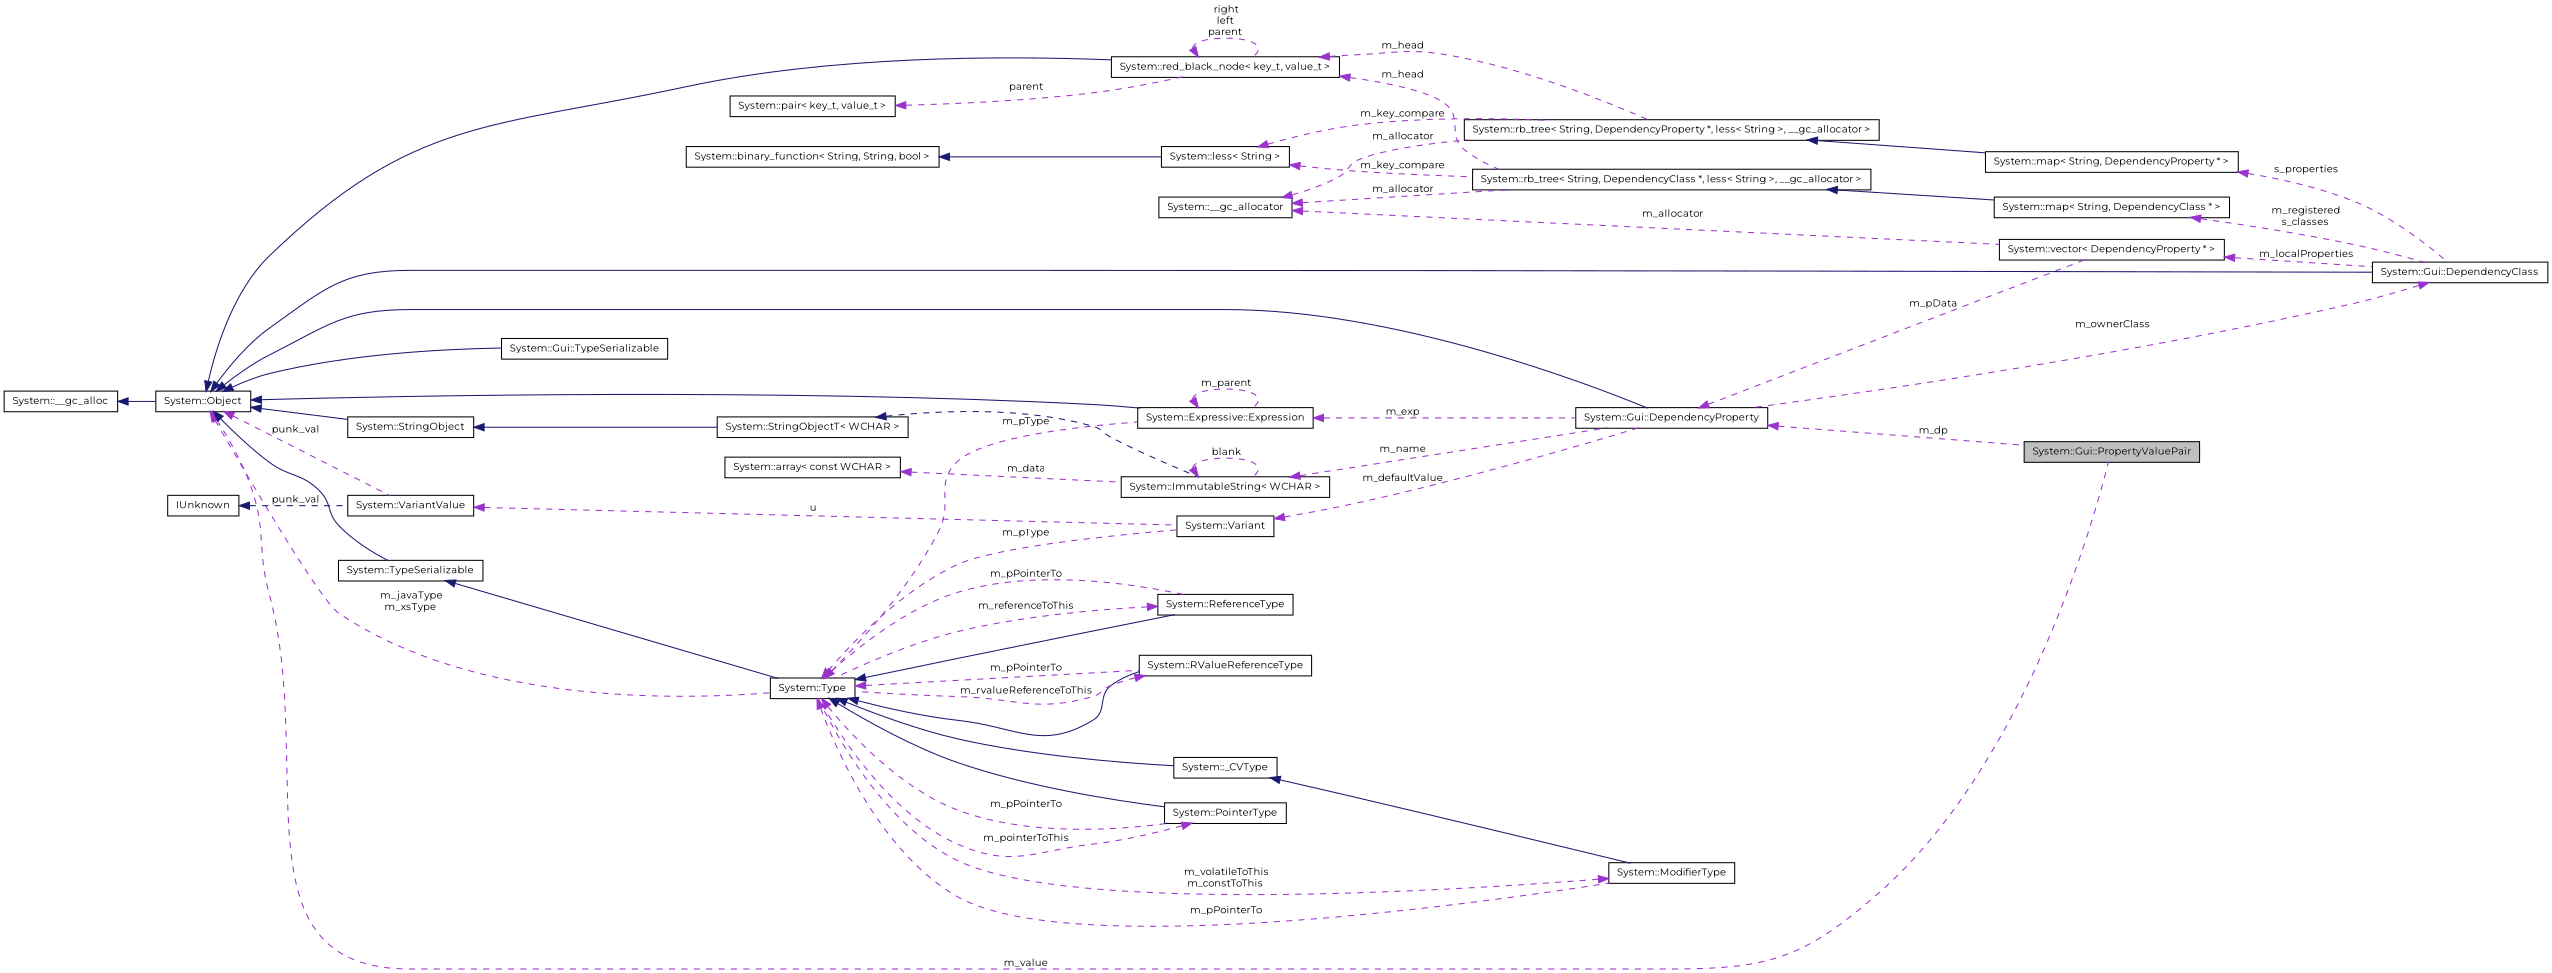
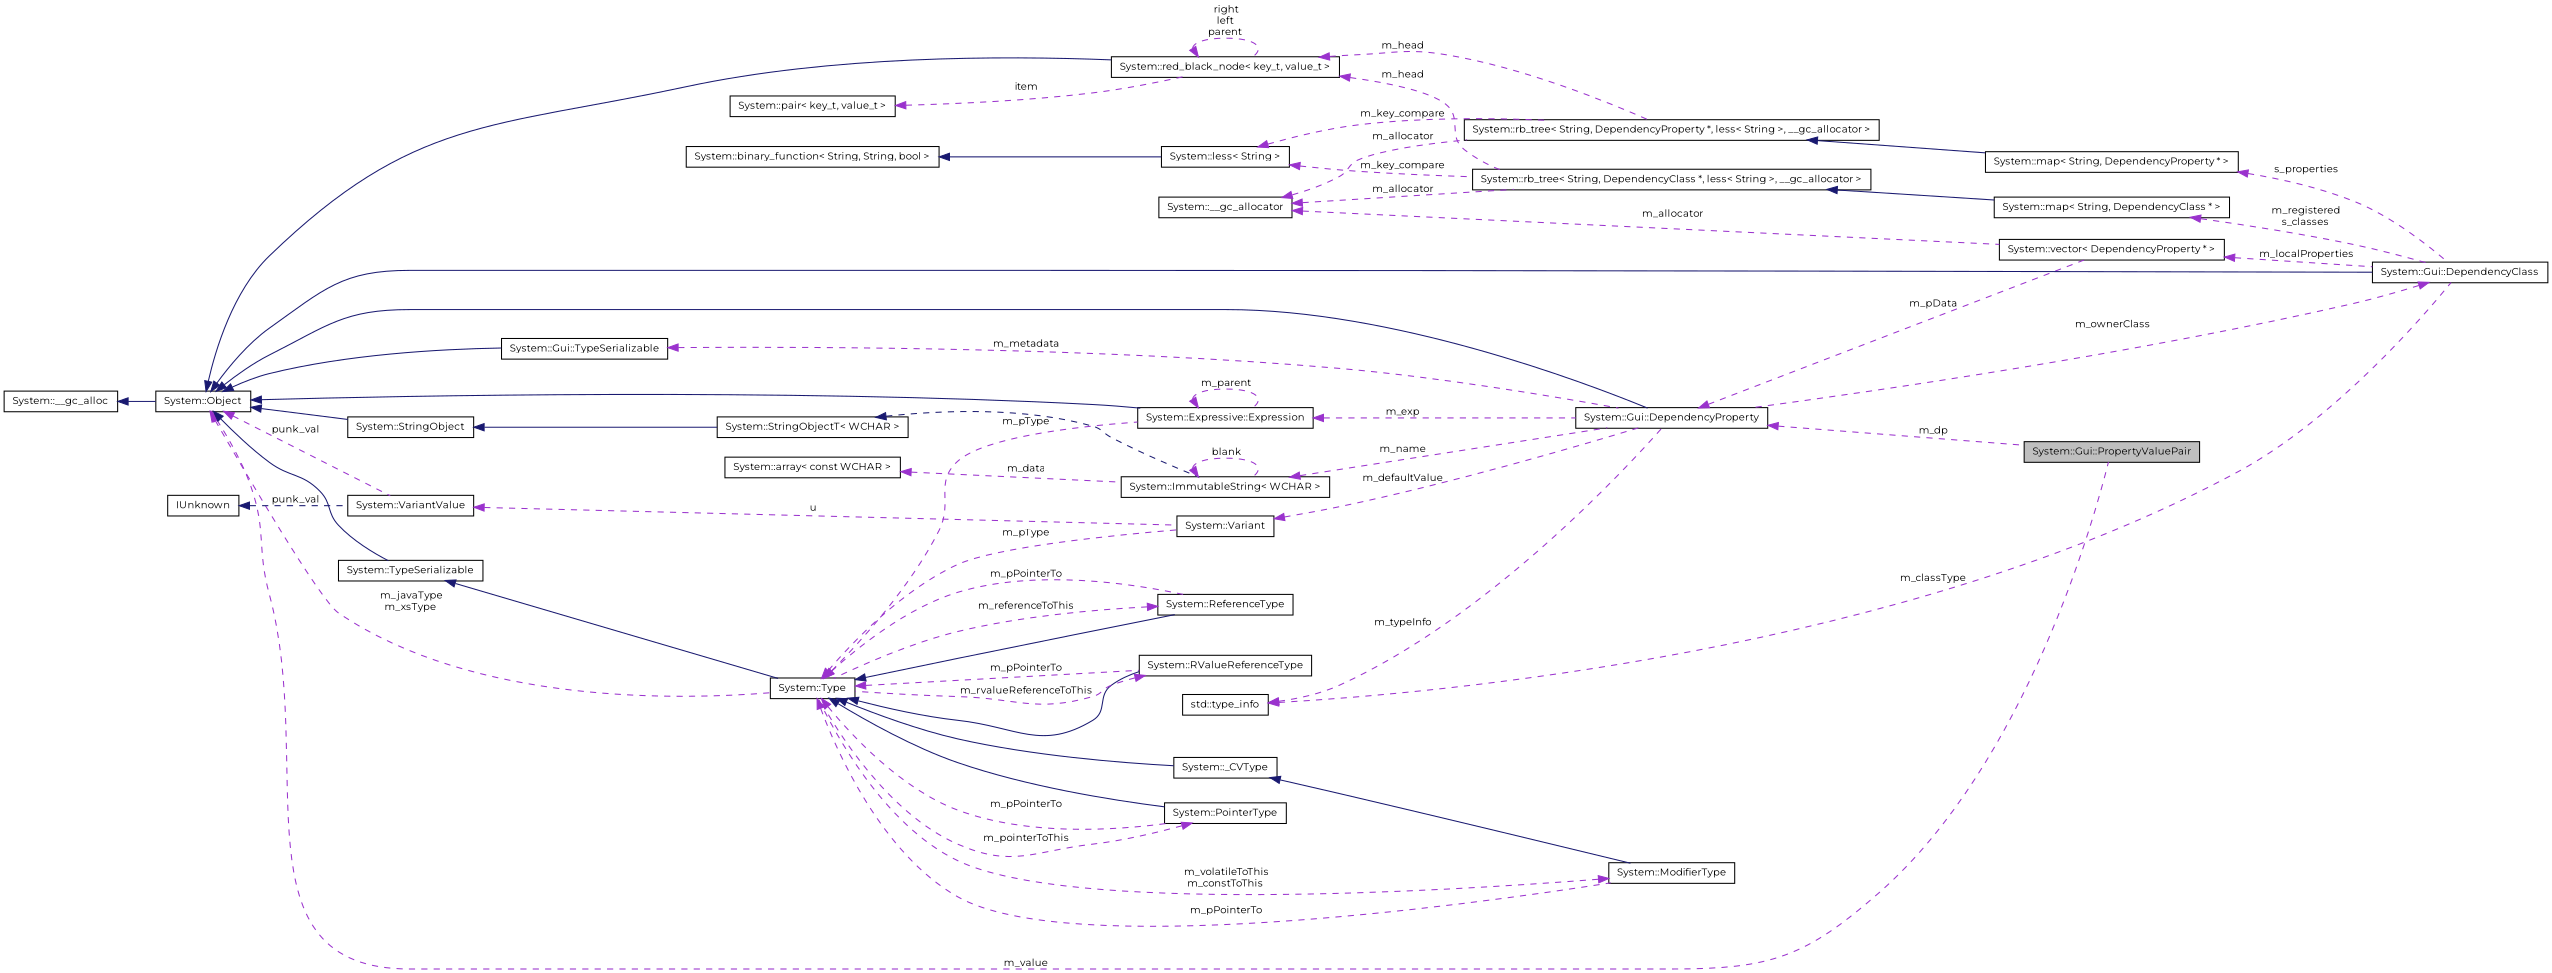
edge "System::red_black_node< key_t, value_t >" -> "System::pair< key_t, value_t >": label " parent" -> " item"
edge "System::Gui::DependencyProperty" -> "System::Gui::TypeSerializable": added, label "m_metadata"
node "std::type_info": added
